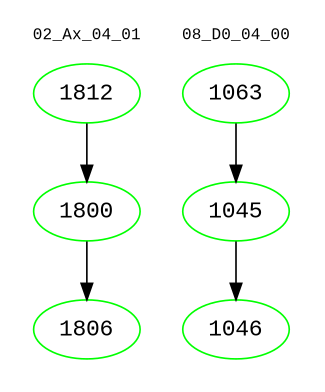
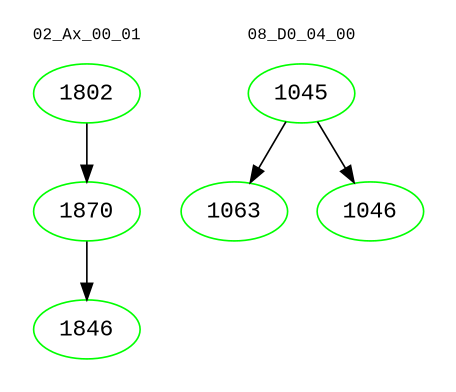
cluster "02_Ax_04_01": label "02_Ax_04_01" -> "02_Ax_00_01"
node "1812": label "1812" -> "1802"
edge "1063" -> "1045": reversed
node "1800": label "1800" -> "1870"
node "1806": label "1806" -> "1846"
